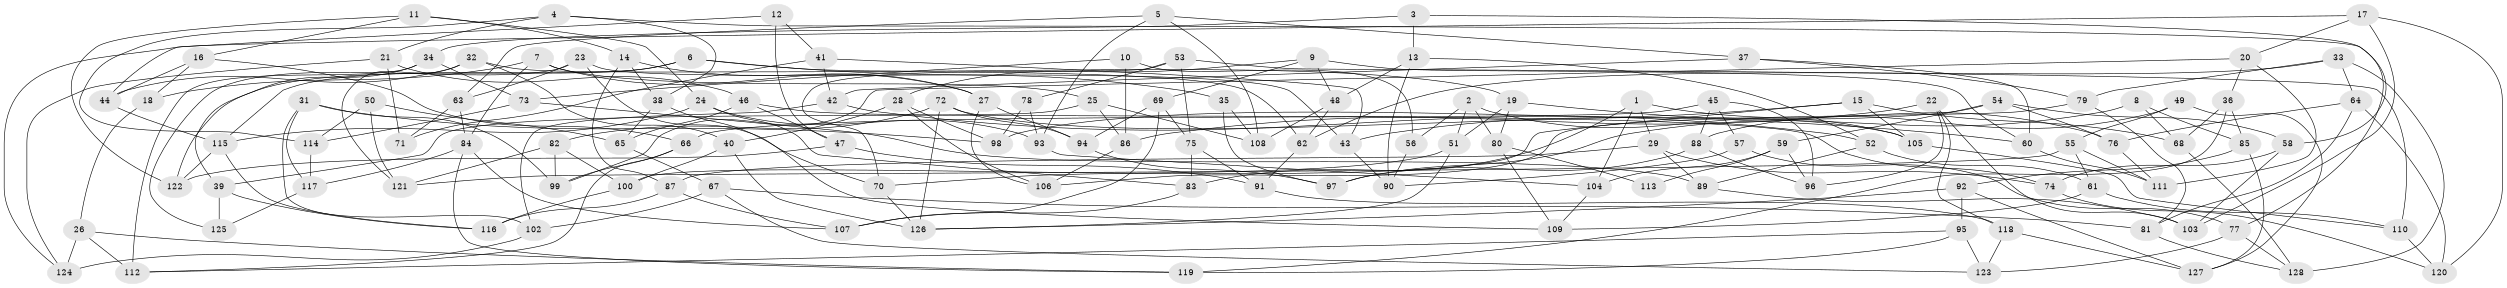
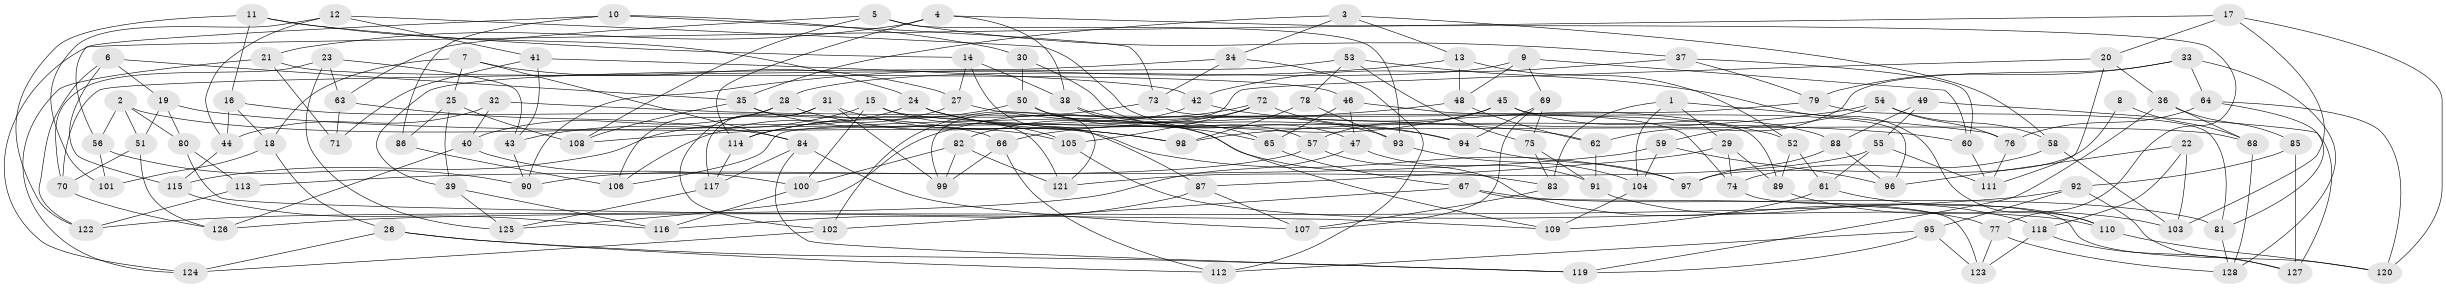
edge "3" -- "35": added
node "30": added
edge "32" -- "121": now "35" -- "121"
edge "22" -- "86": removed
edge "8" -- "85": removed
edge "72" -- "126": now "72" -- "125"
edge "115" -- "122": now "113" -- "122"
node "101": added
